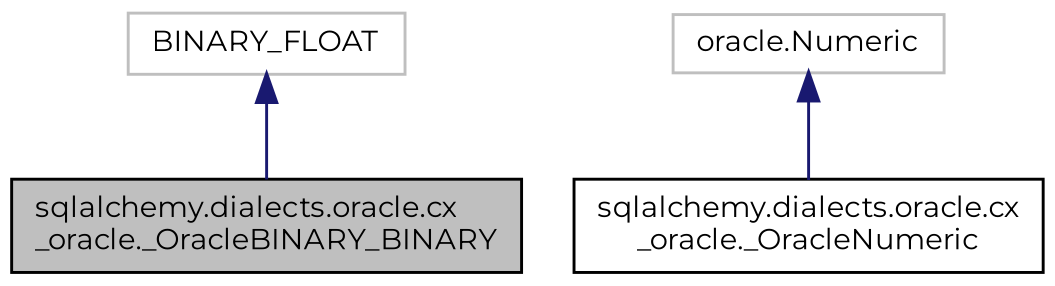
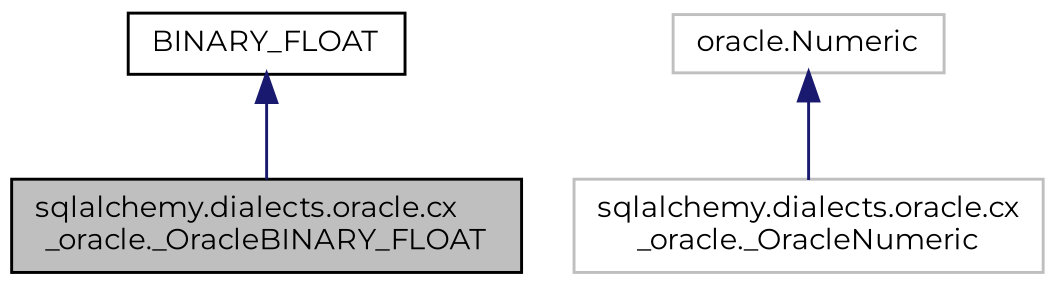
node "BINARY_FLOAT": color grey75 -> black
node "sqlalchemy.dialects.oracle.cx _oracle._OracleBINARY_BINARY": label "sqlalchemy.dialects.oracle.cx _oracle._OracleBINARY_BINARY" -> "sqlalchemy.dialects.oracle.cx _oracle._OracleBINARY_FLOAT"
node "sqlalchemy.dialects.oracle.cx _oracle._OracleNumeric": color black -> grey75
